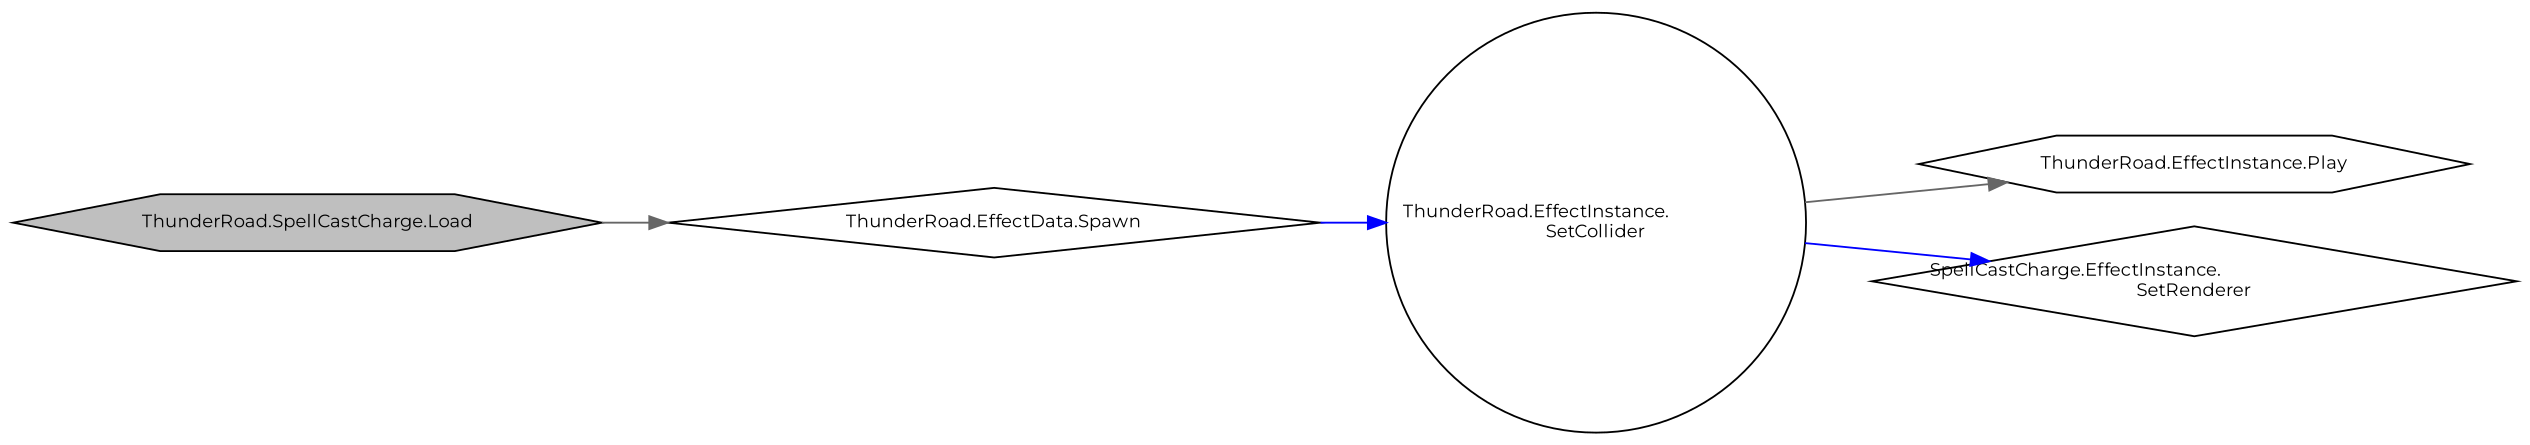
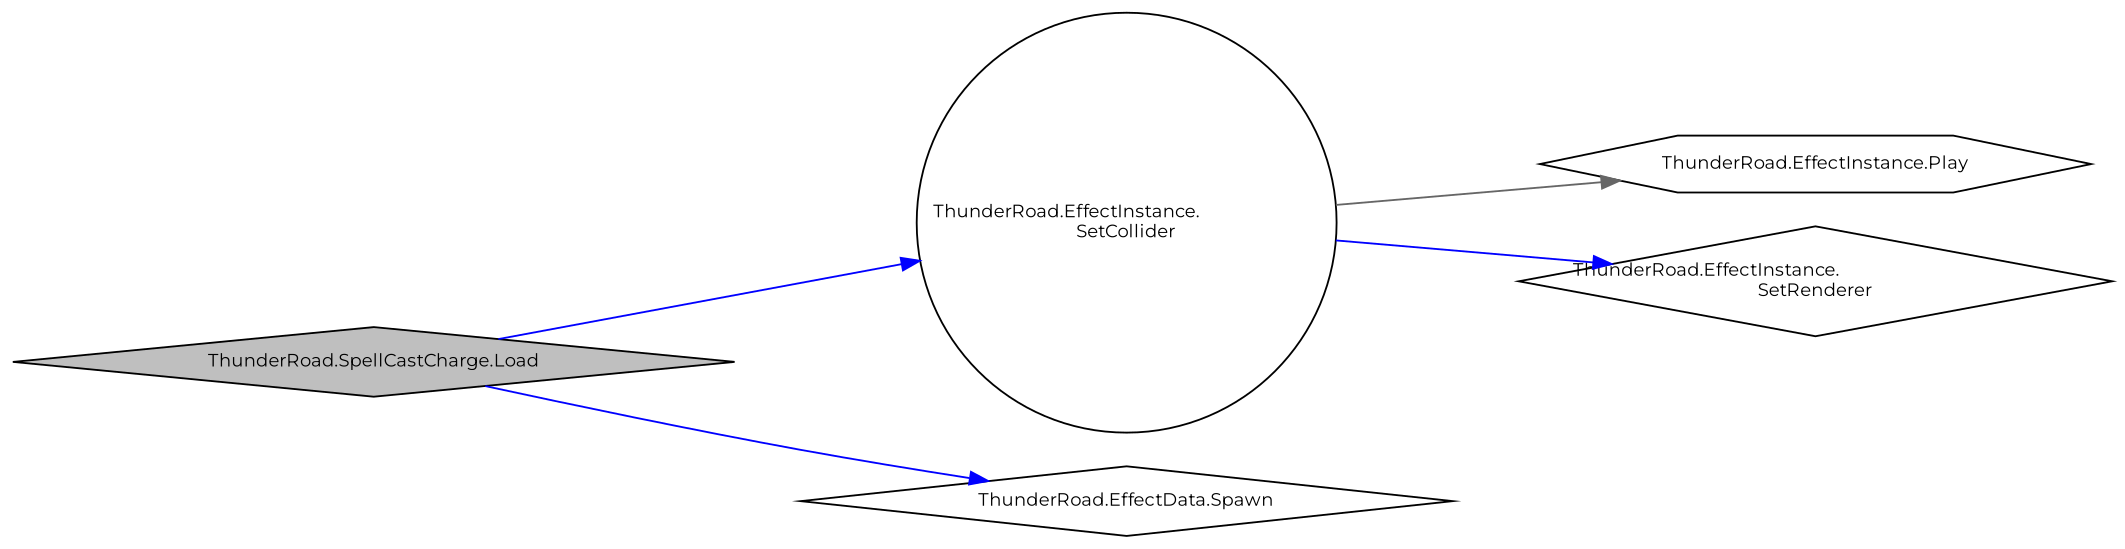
node "ThunderRoad.SpellCastCharge.Load": shape hexagon -> diamond
edge "ThunderRoad.SpellCastCharge.Load" -> "ThunderRoad.EffectData.Spawn": color gray40 -> blue
edge "ThunderRoad.EffectData.Spawn" -> "ThunderRoad.EffectInstance. SetCollider": now "ThunderRoad.SpellCastCharge.Load" -> "ThunderRoad.EffectInstance. SetCollider"
node "SpellCastCharge.EffectInstance. SetRenderer": label "SpellCastCharge.EffectInstance. SetRenderer" -> "ThunderRoad.EffectInstance. SetRenderer"
